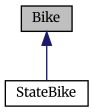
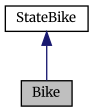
edge "StateBike" -> "Bike": reversed
